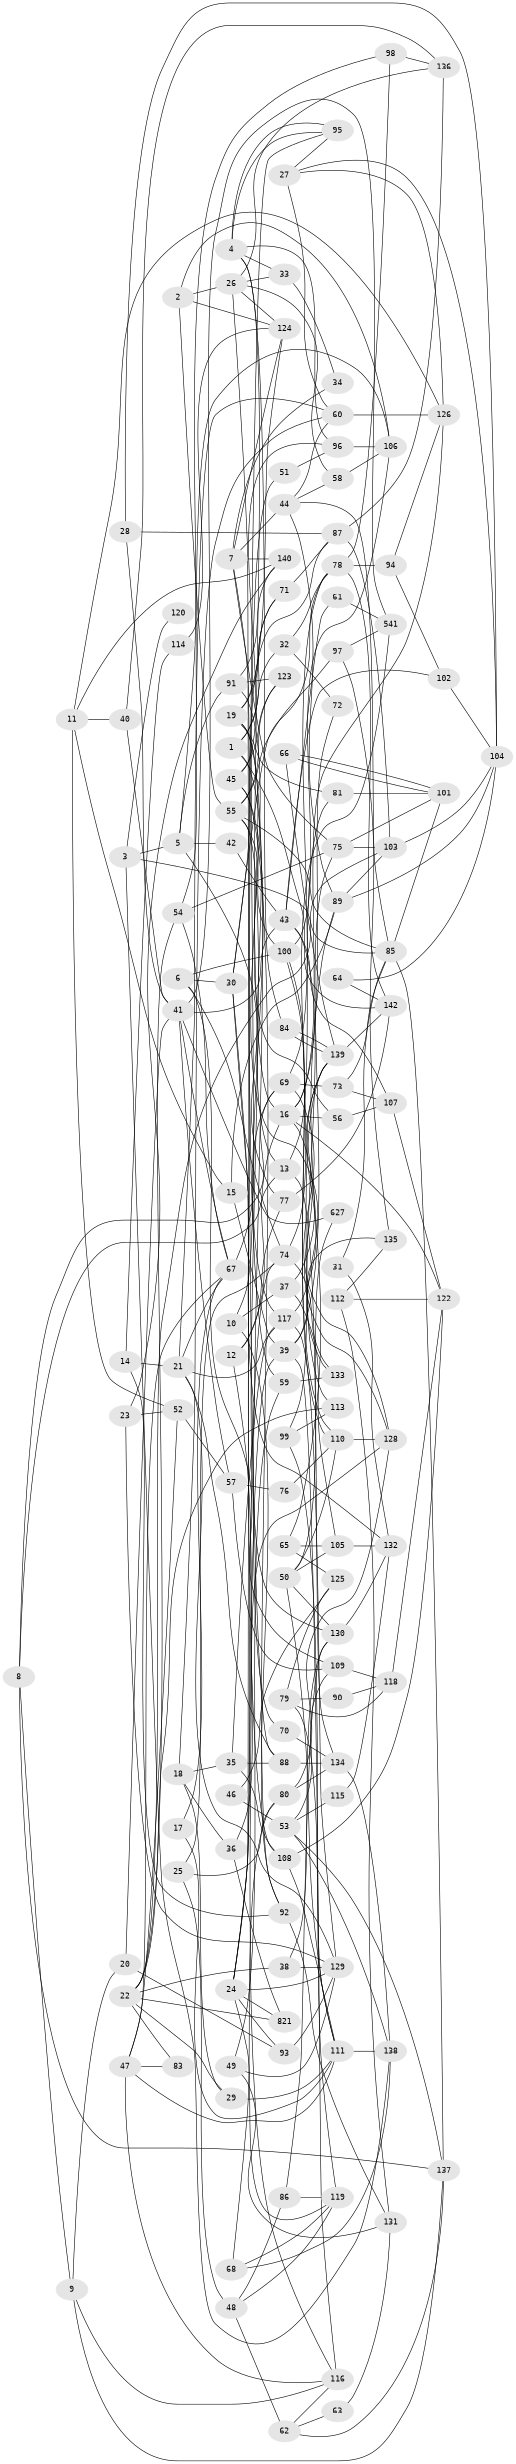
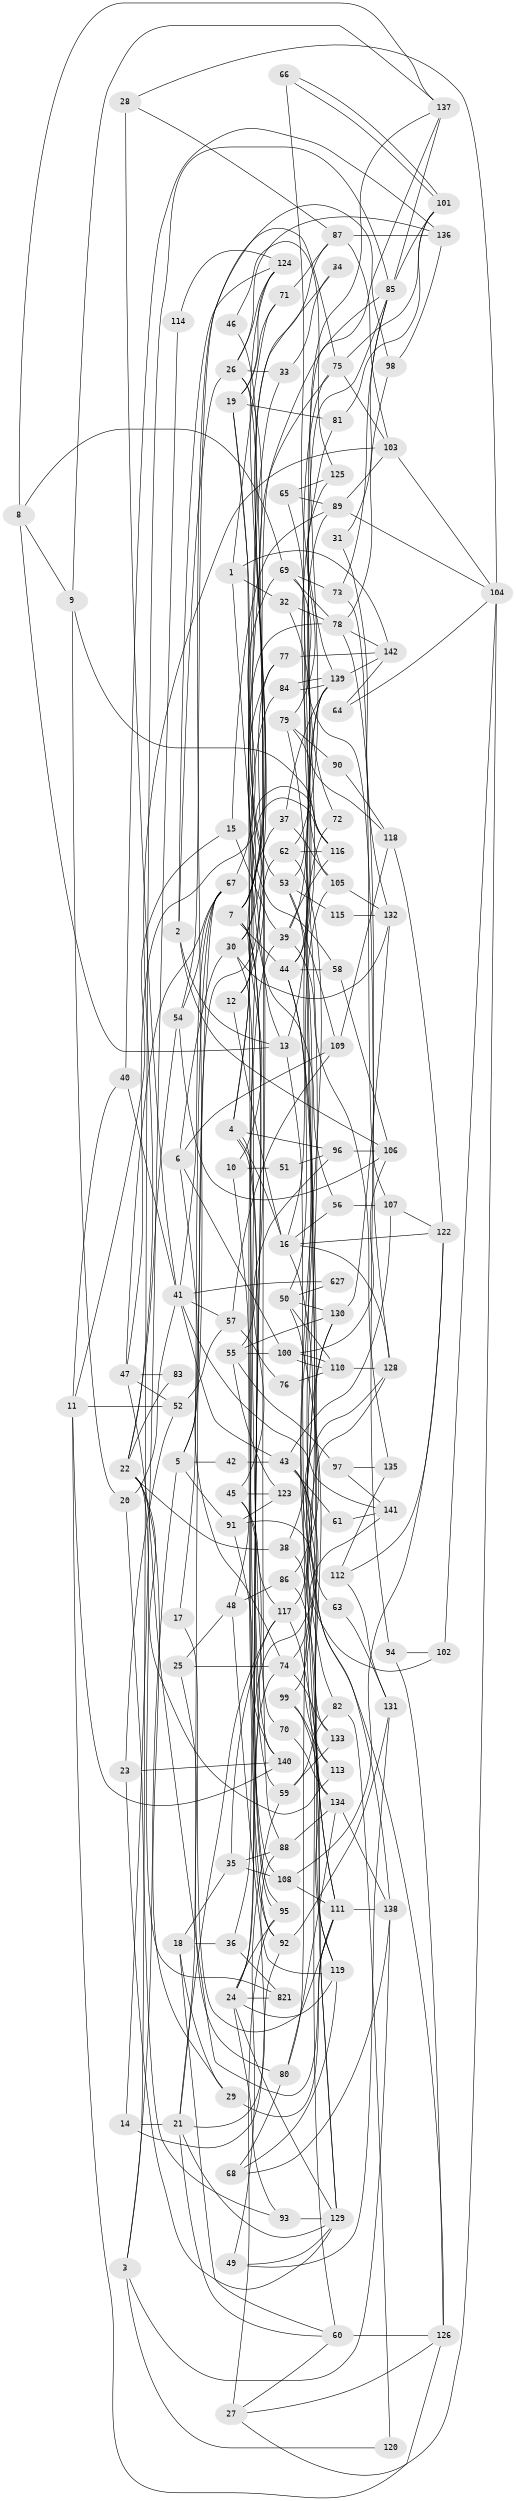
edge "2" -- "55": now "2" -- "13"
node "541": label "541" -> "141"
node "82": added
